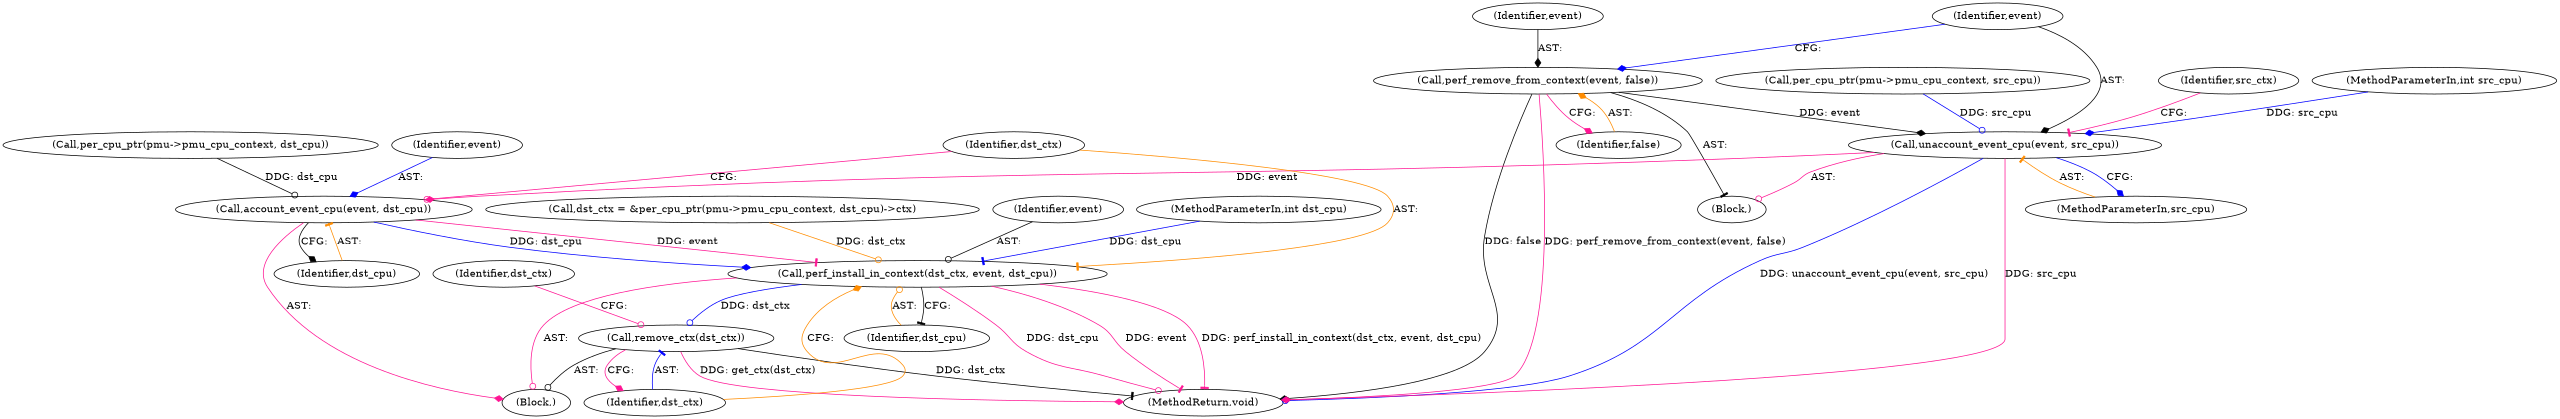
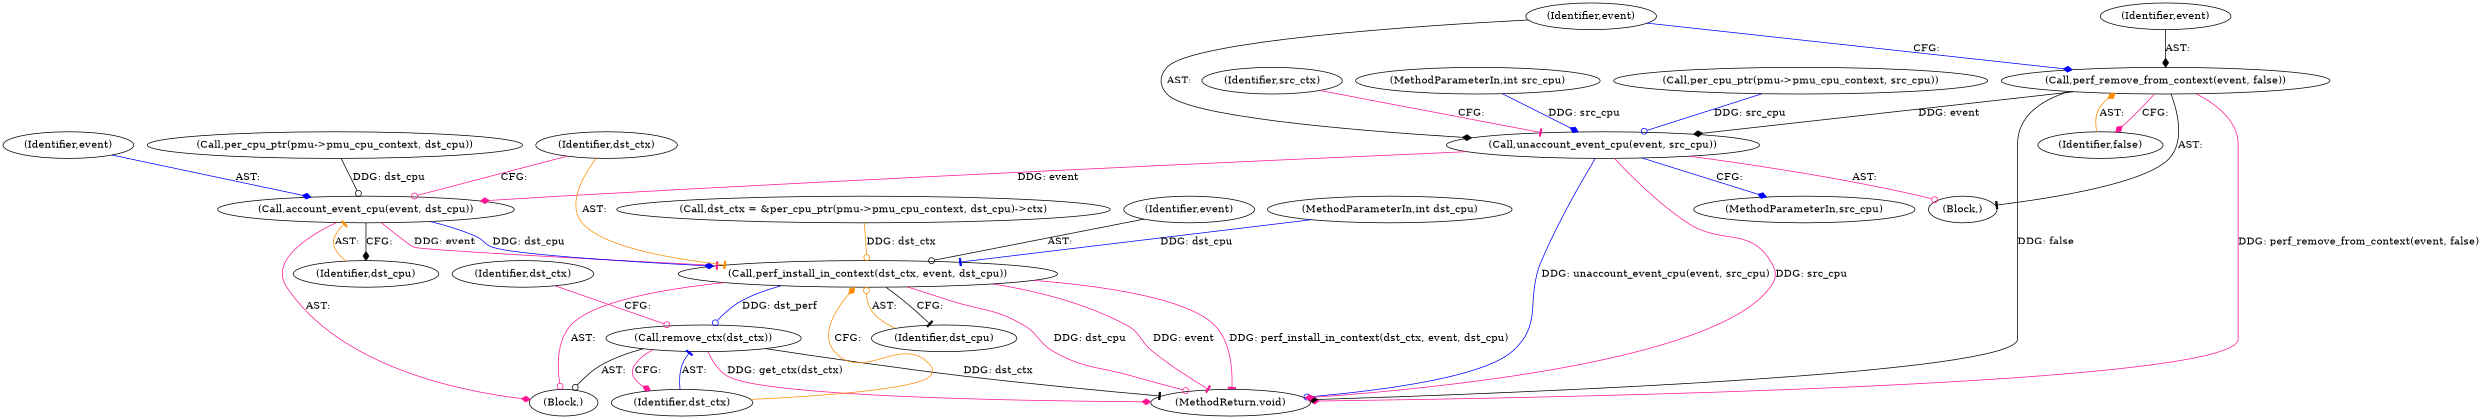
edge "(MethodParameterIn,src_cpu)" -> "(Call,unaccount_event_cpu(event, src_cpu))": removed, label "AST:"
edge "(Call,perf_install_in_context(dst_ctx, event, dst_cpu))" -> "(Call,remove_ctx(dst_ctx))": label "DDG: dst_ctx" -> "DDG: dst_perf"
